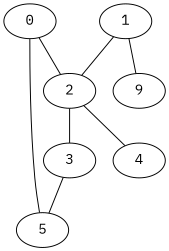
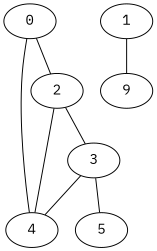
edge "1" -- "2": removed
edge "0" -- "5": now "0" -- "4"
edge "3" -- "4": added
